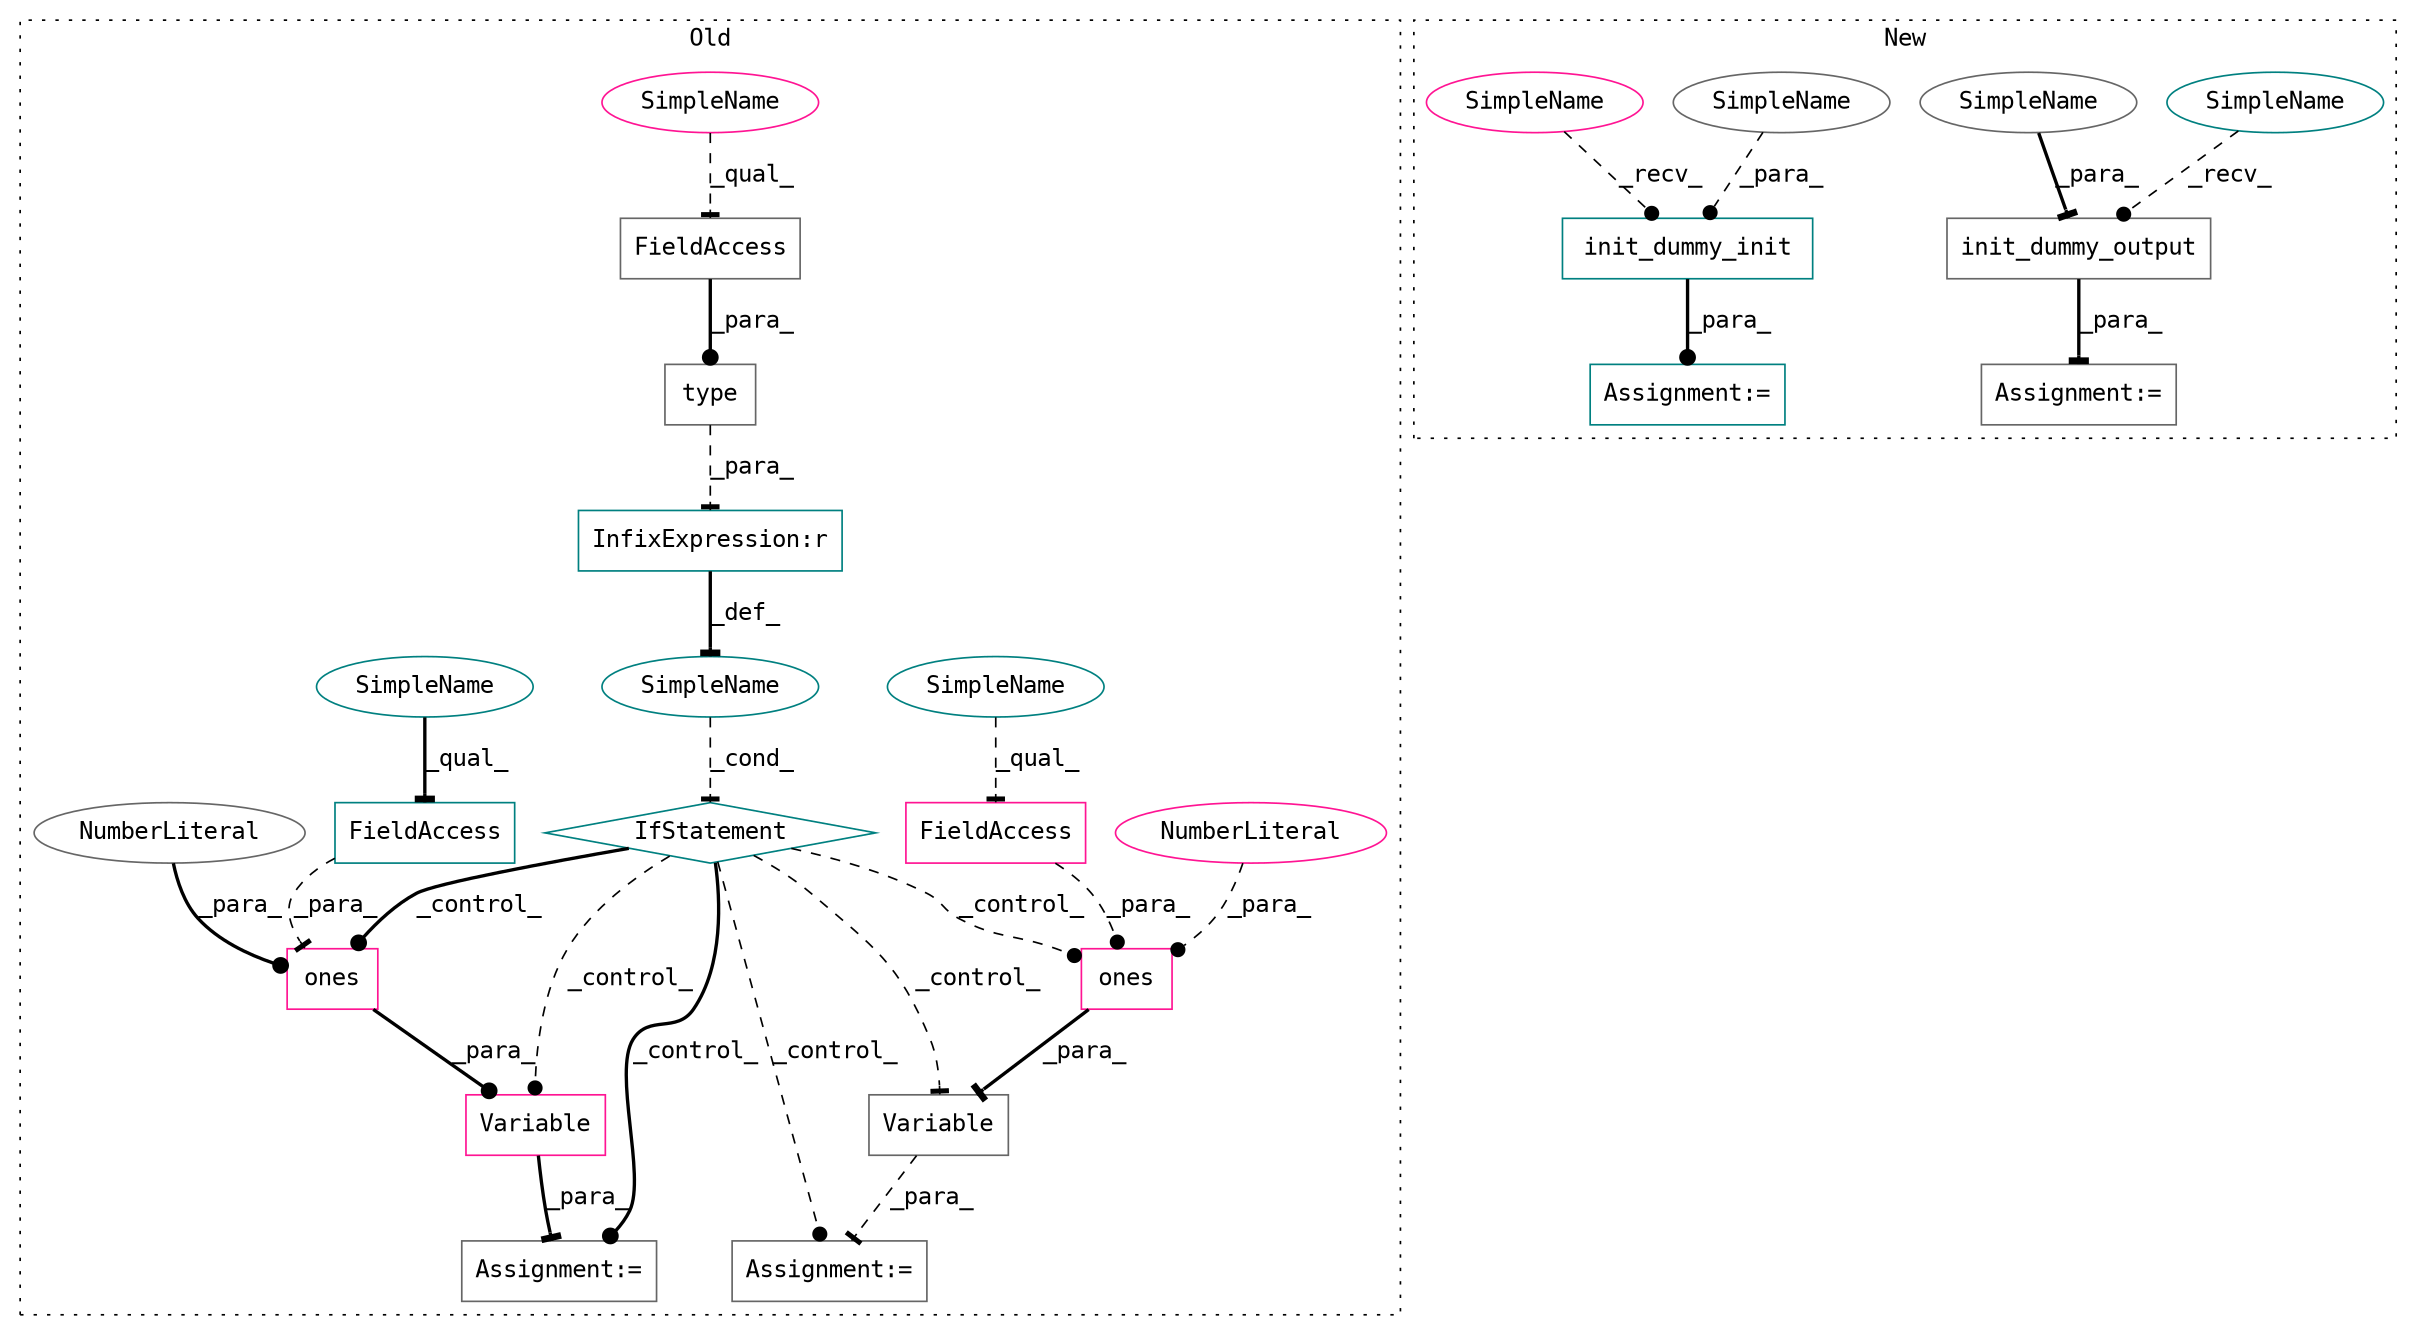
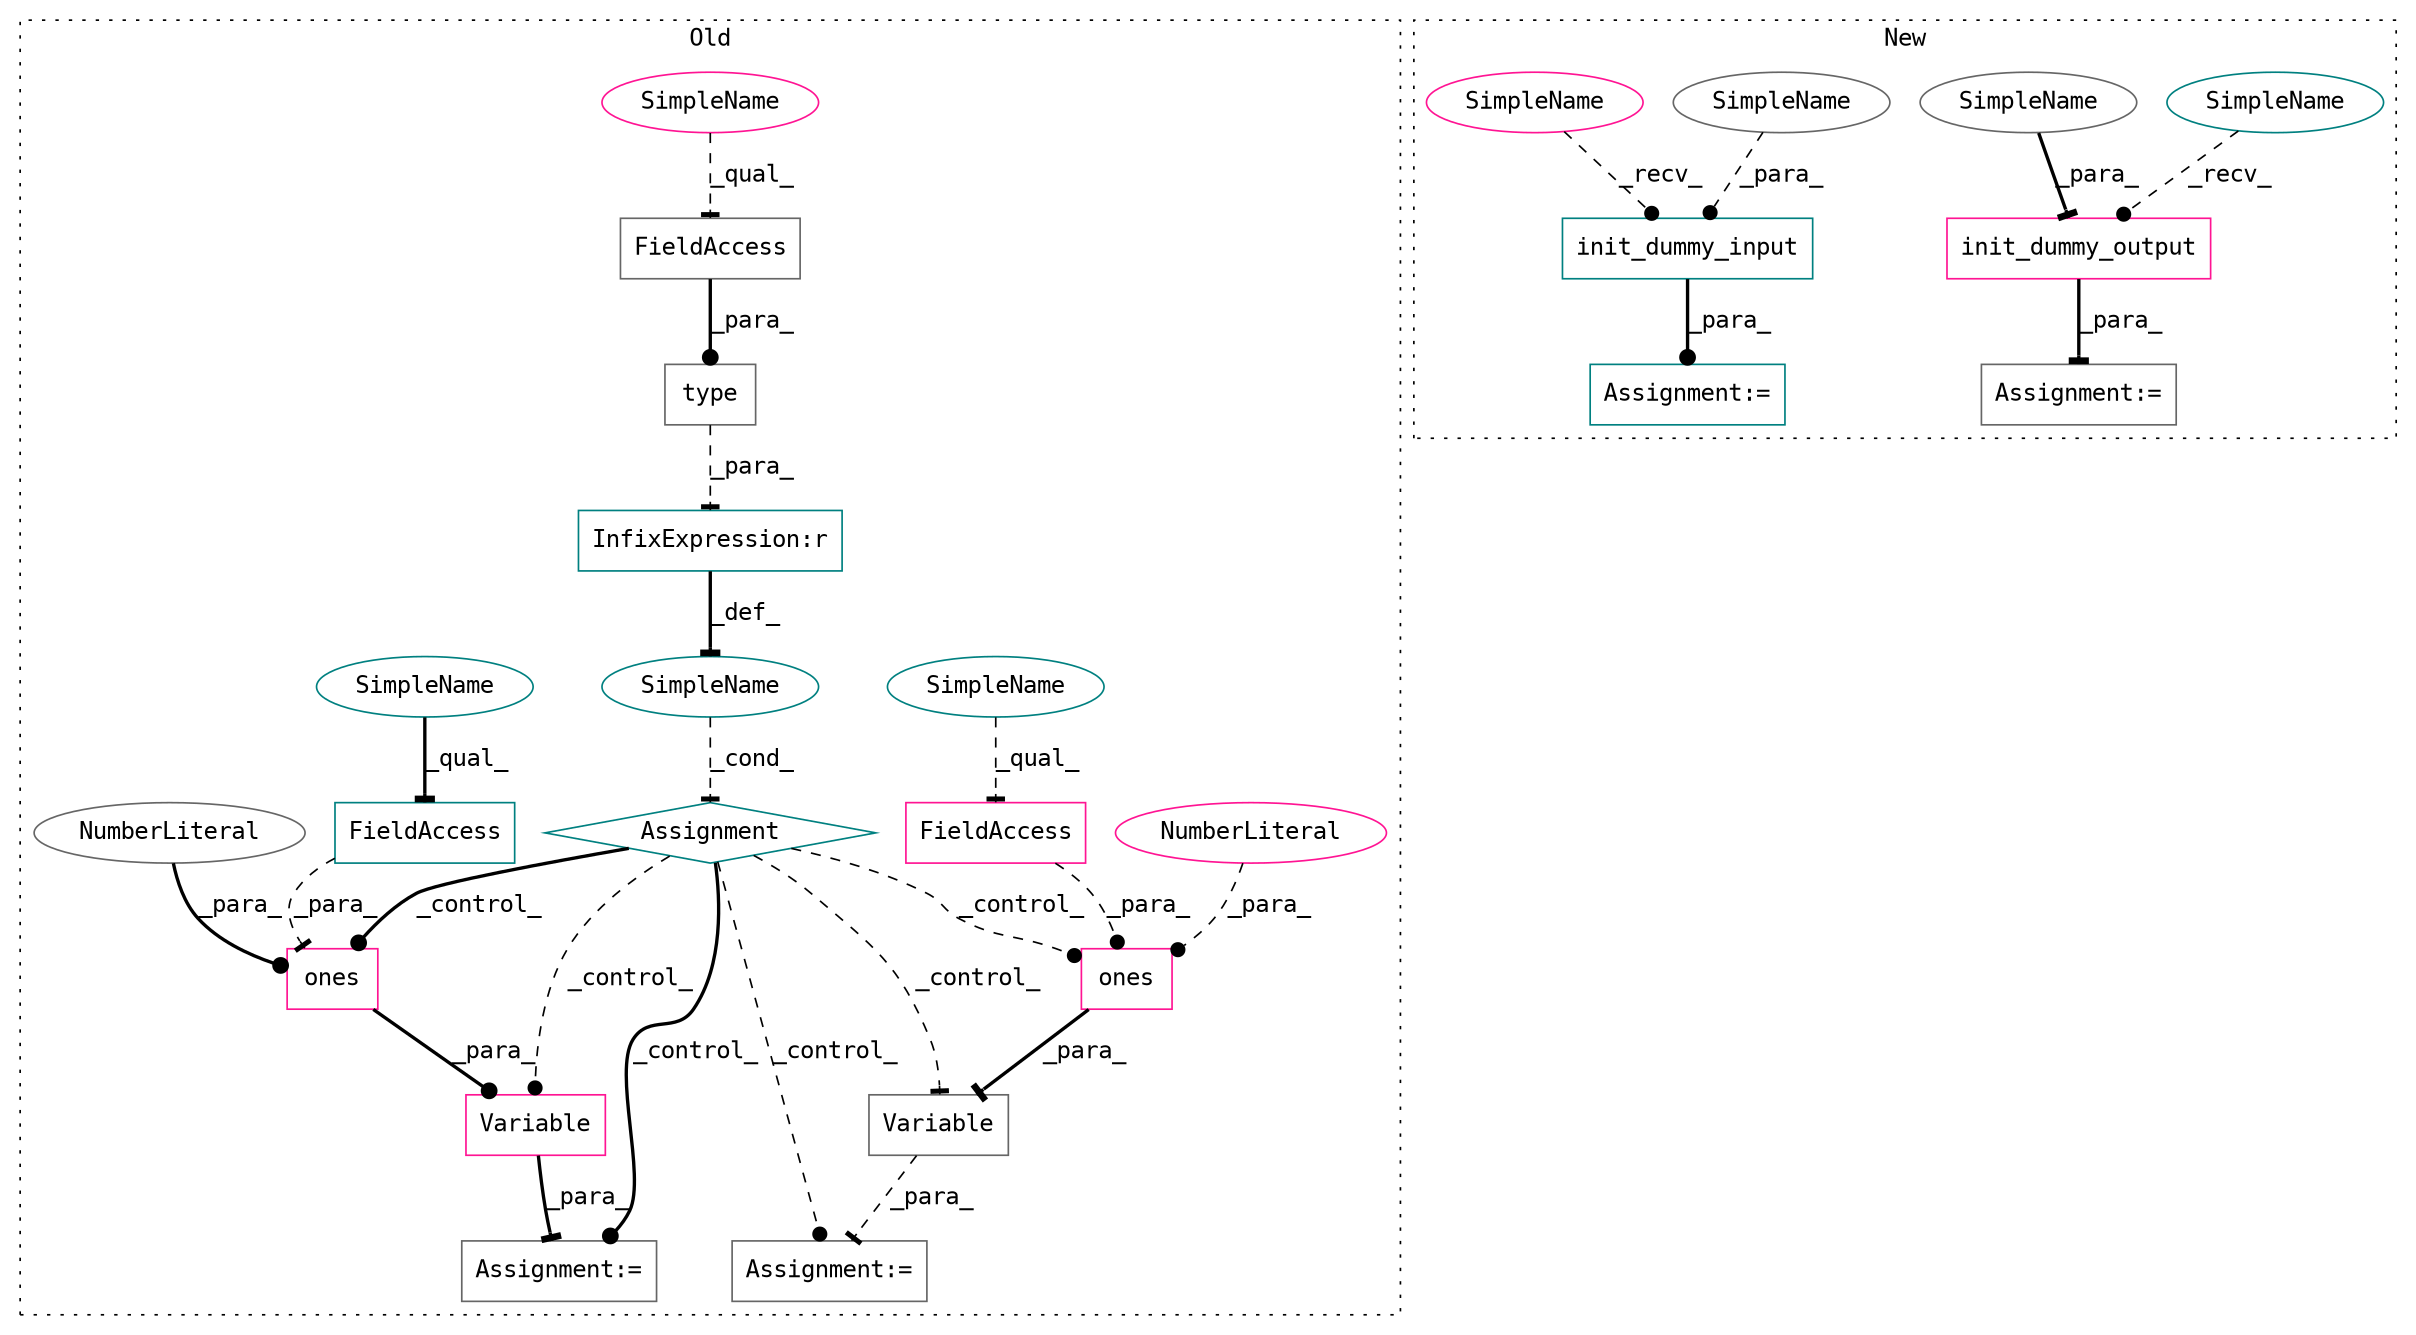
node "init_dummy_init": label "init_dummy_init" -> "init_dummy_input"
node "init_dummy_output": color gray40 -> deeppink
node "IfStatement": label "IfStatement" -> "Assignment"
